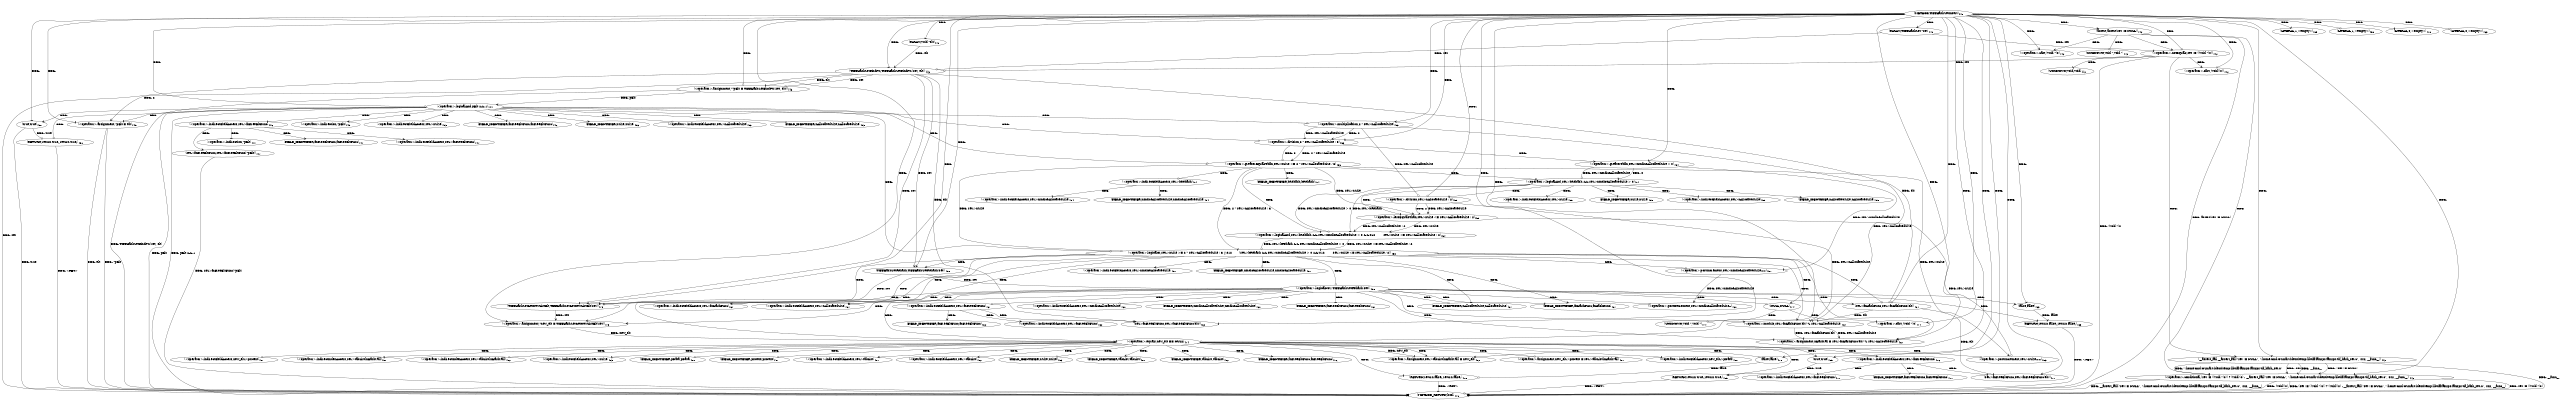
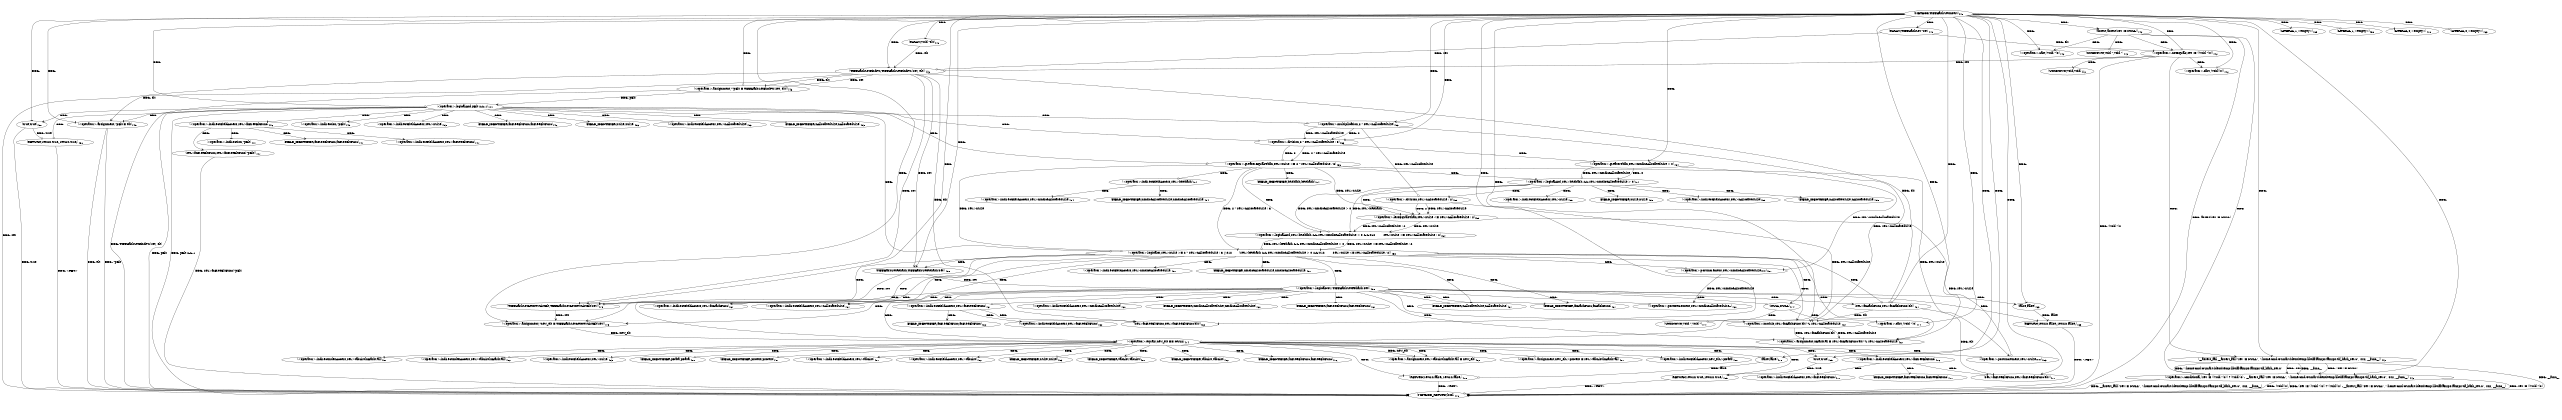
edge "(METHOD,TIFFHashSetInsert)" -> "(<operator>.division,set->nAllocatedSize / 2)": removed, label "DDG:"
edge "(PARAM,TIFFHashSet *set)" -> "(<operator>.notEquals,set != ((void *)0))": label "DDG: set" -> "DDG: elt"
edge "(TIFFHashSetFindPtr,TIFFHashSetFindPtr(set, elt))" -> "(<operator>.assignment,*pElt = elt)": label "DDG: 2" -> "DDG: elt"
edge "(METHOD,TIFFHashSetInsert)" -> "(<operator>.assignment,set->tabList[nHashVal] = new_elt)": removed, label "DDG:"
node "(<operator>.indirectFieldAccess,new_elt->psNext)": removed
